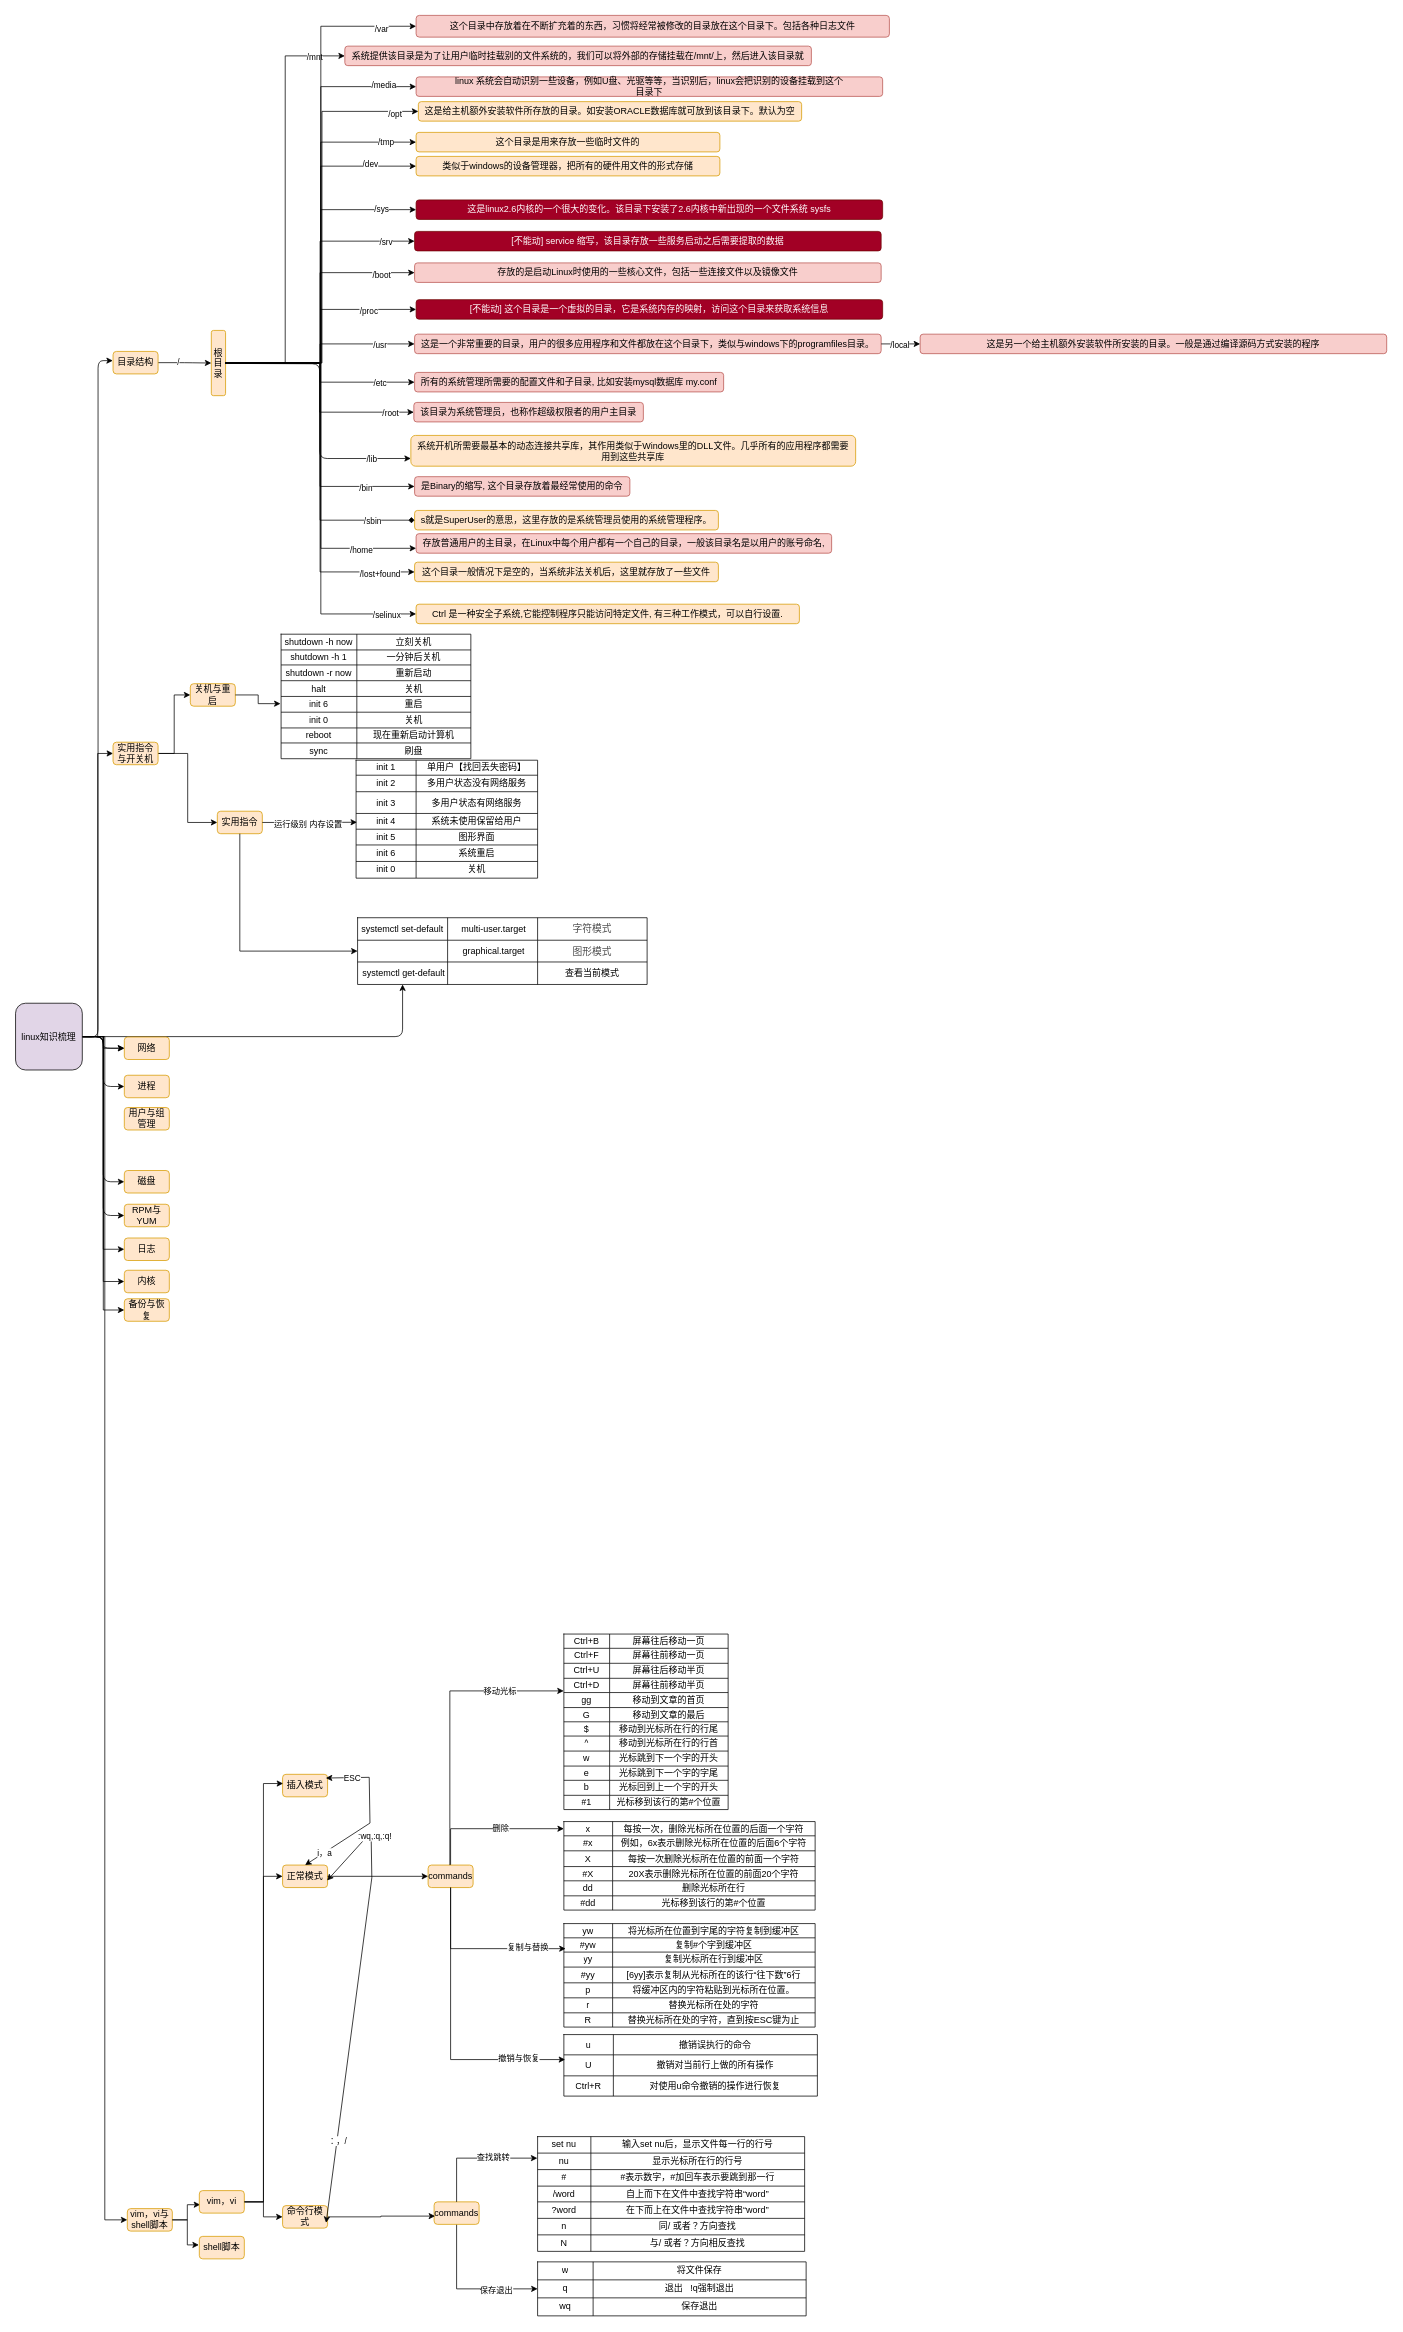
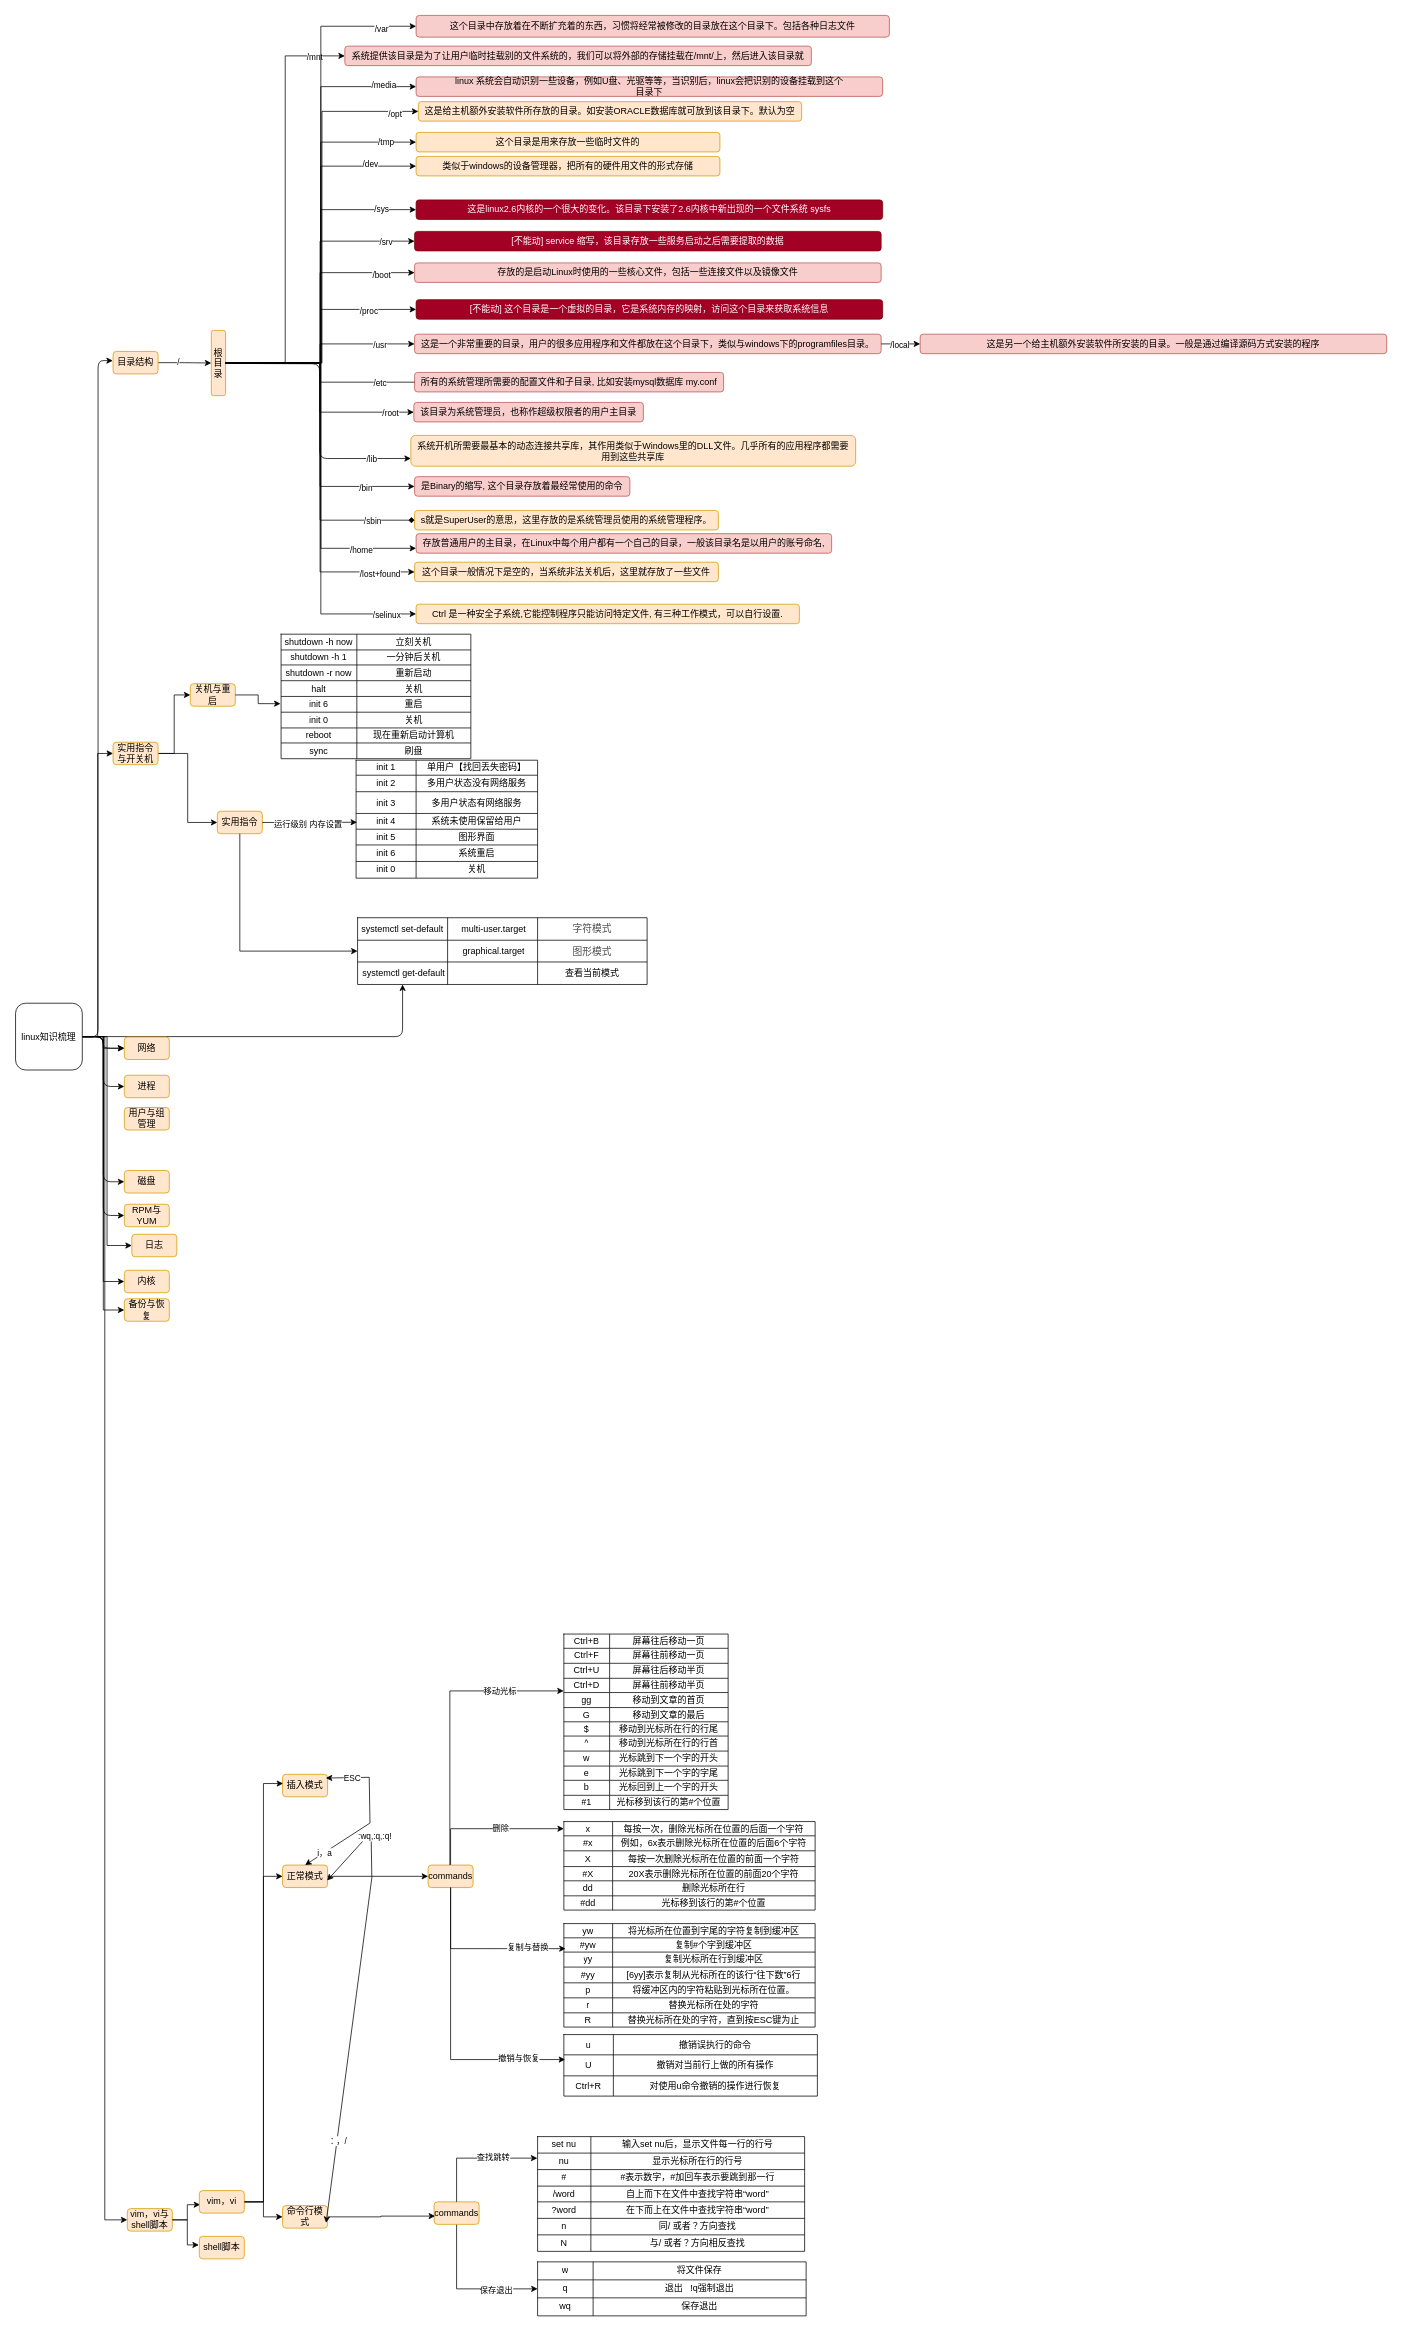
edge "根目录" -> "所有的系统管理所需要的配置文件和子目录, 比如安装mysql数据库 my.conf": arrowhead classic -> none
node "linux知识梳理": fillcolor #e1d5e7 -> #ffffff
node "日志": moved (147, 1249) -> (154, 1245)
